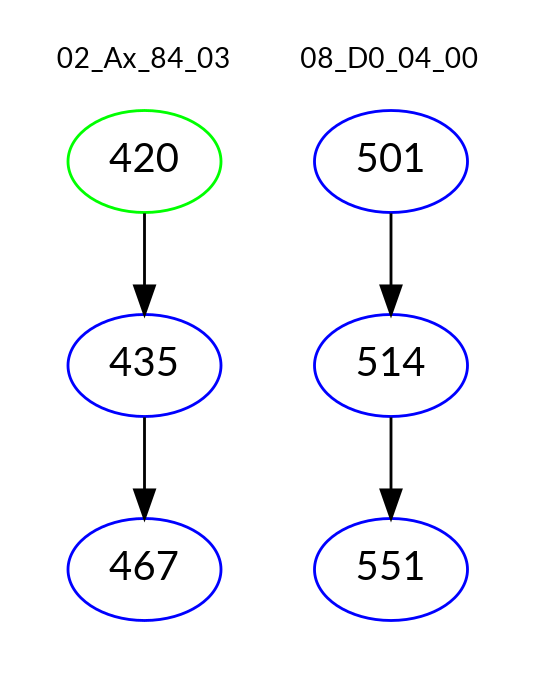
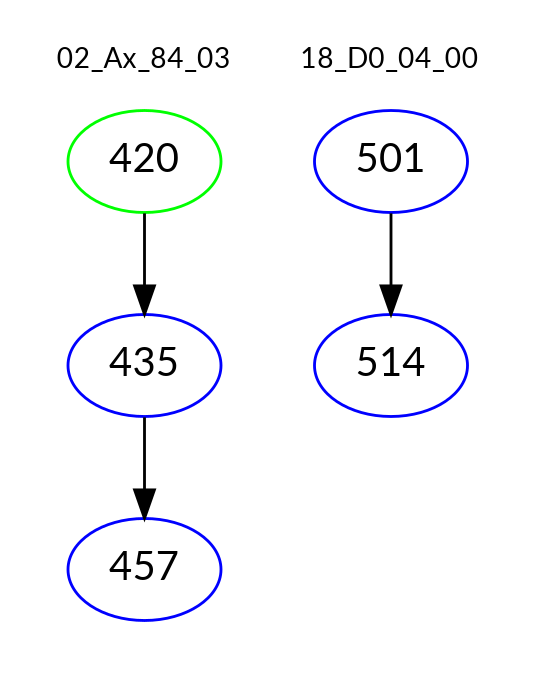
cluster "08_D0_04_00": label "08_D0_04_00" -> "18_D0_04_00"
node "467": label "467" -> "457"
node "551": removed
